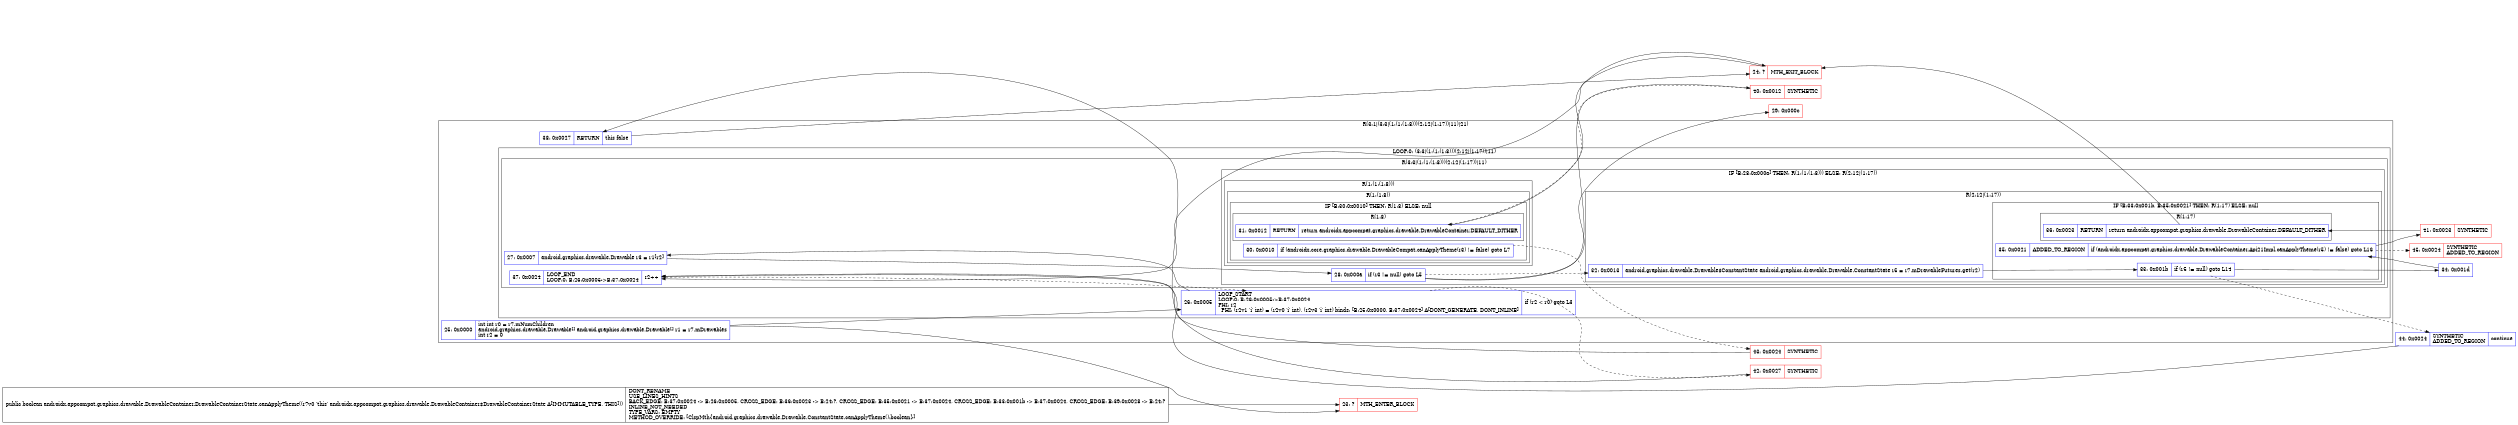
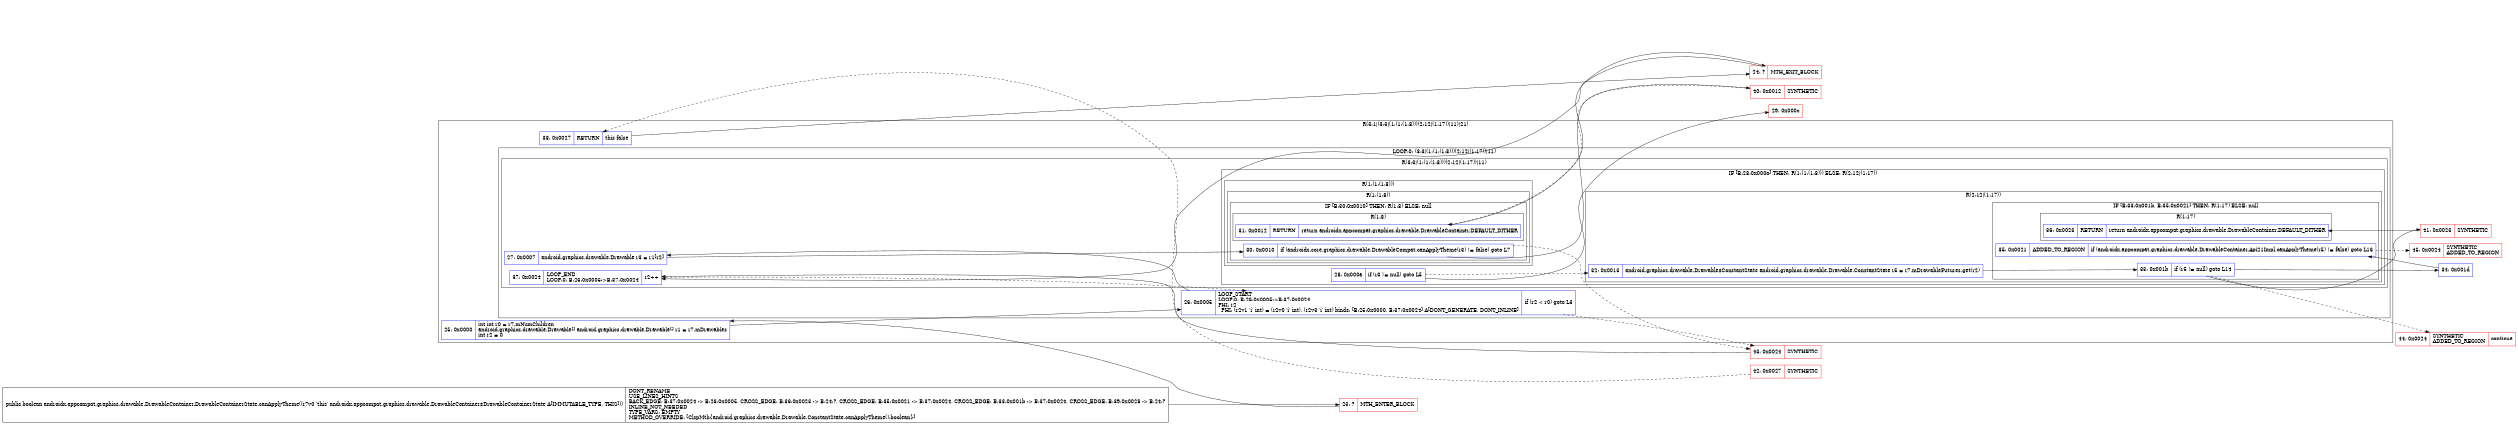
edge "36: 0x0023" -> "24: ?": removed
edge "28: 0x000a" -> "40: 0x0012": now "30: 0x0010" -> "40: 0x0012"
edge "42: 0x0027" -> "38: 0x0027": style solid -> dashed
edge "35: 0x0021" -> "41: 0x0023": now "33: 0x001b" -> "41: 0x0023"
edge "27: 0x0007" -> "28: 0x000a": now "27: 0x0007" -> "30: 0x0010"
node "44: 0x0024": color blue -> red
edge "26: 0x0005" -> "42: 0x0027": now "26: 0x0005" -> "43: 0x0024"
edge "25: 0x0000" -> "23: ?": reversed
edge "44: 0x0024" -> "37: 0x0024": removed
